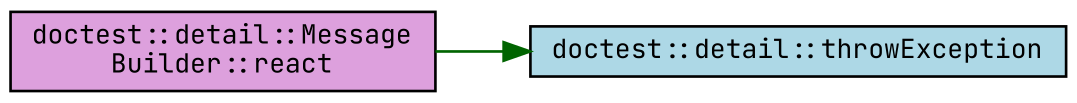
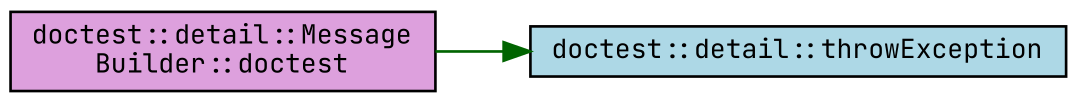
node "doctest::detail::Message Builder::react": label "doctest::detail::Message Builder::react" -> "doctest::detail::Message Builder::doctest"
